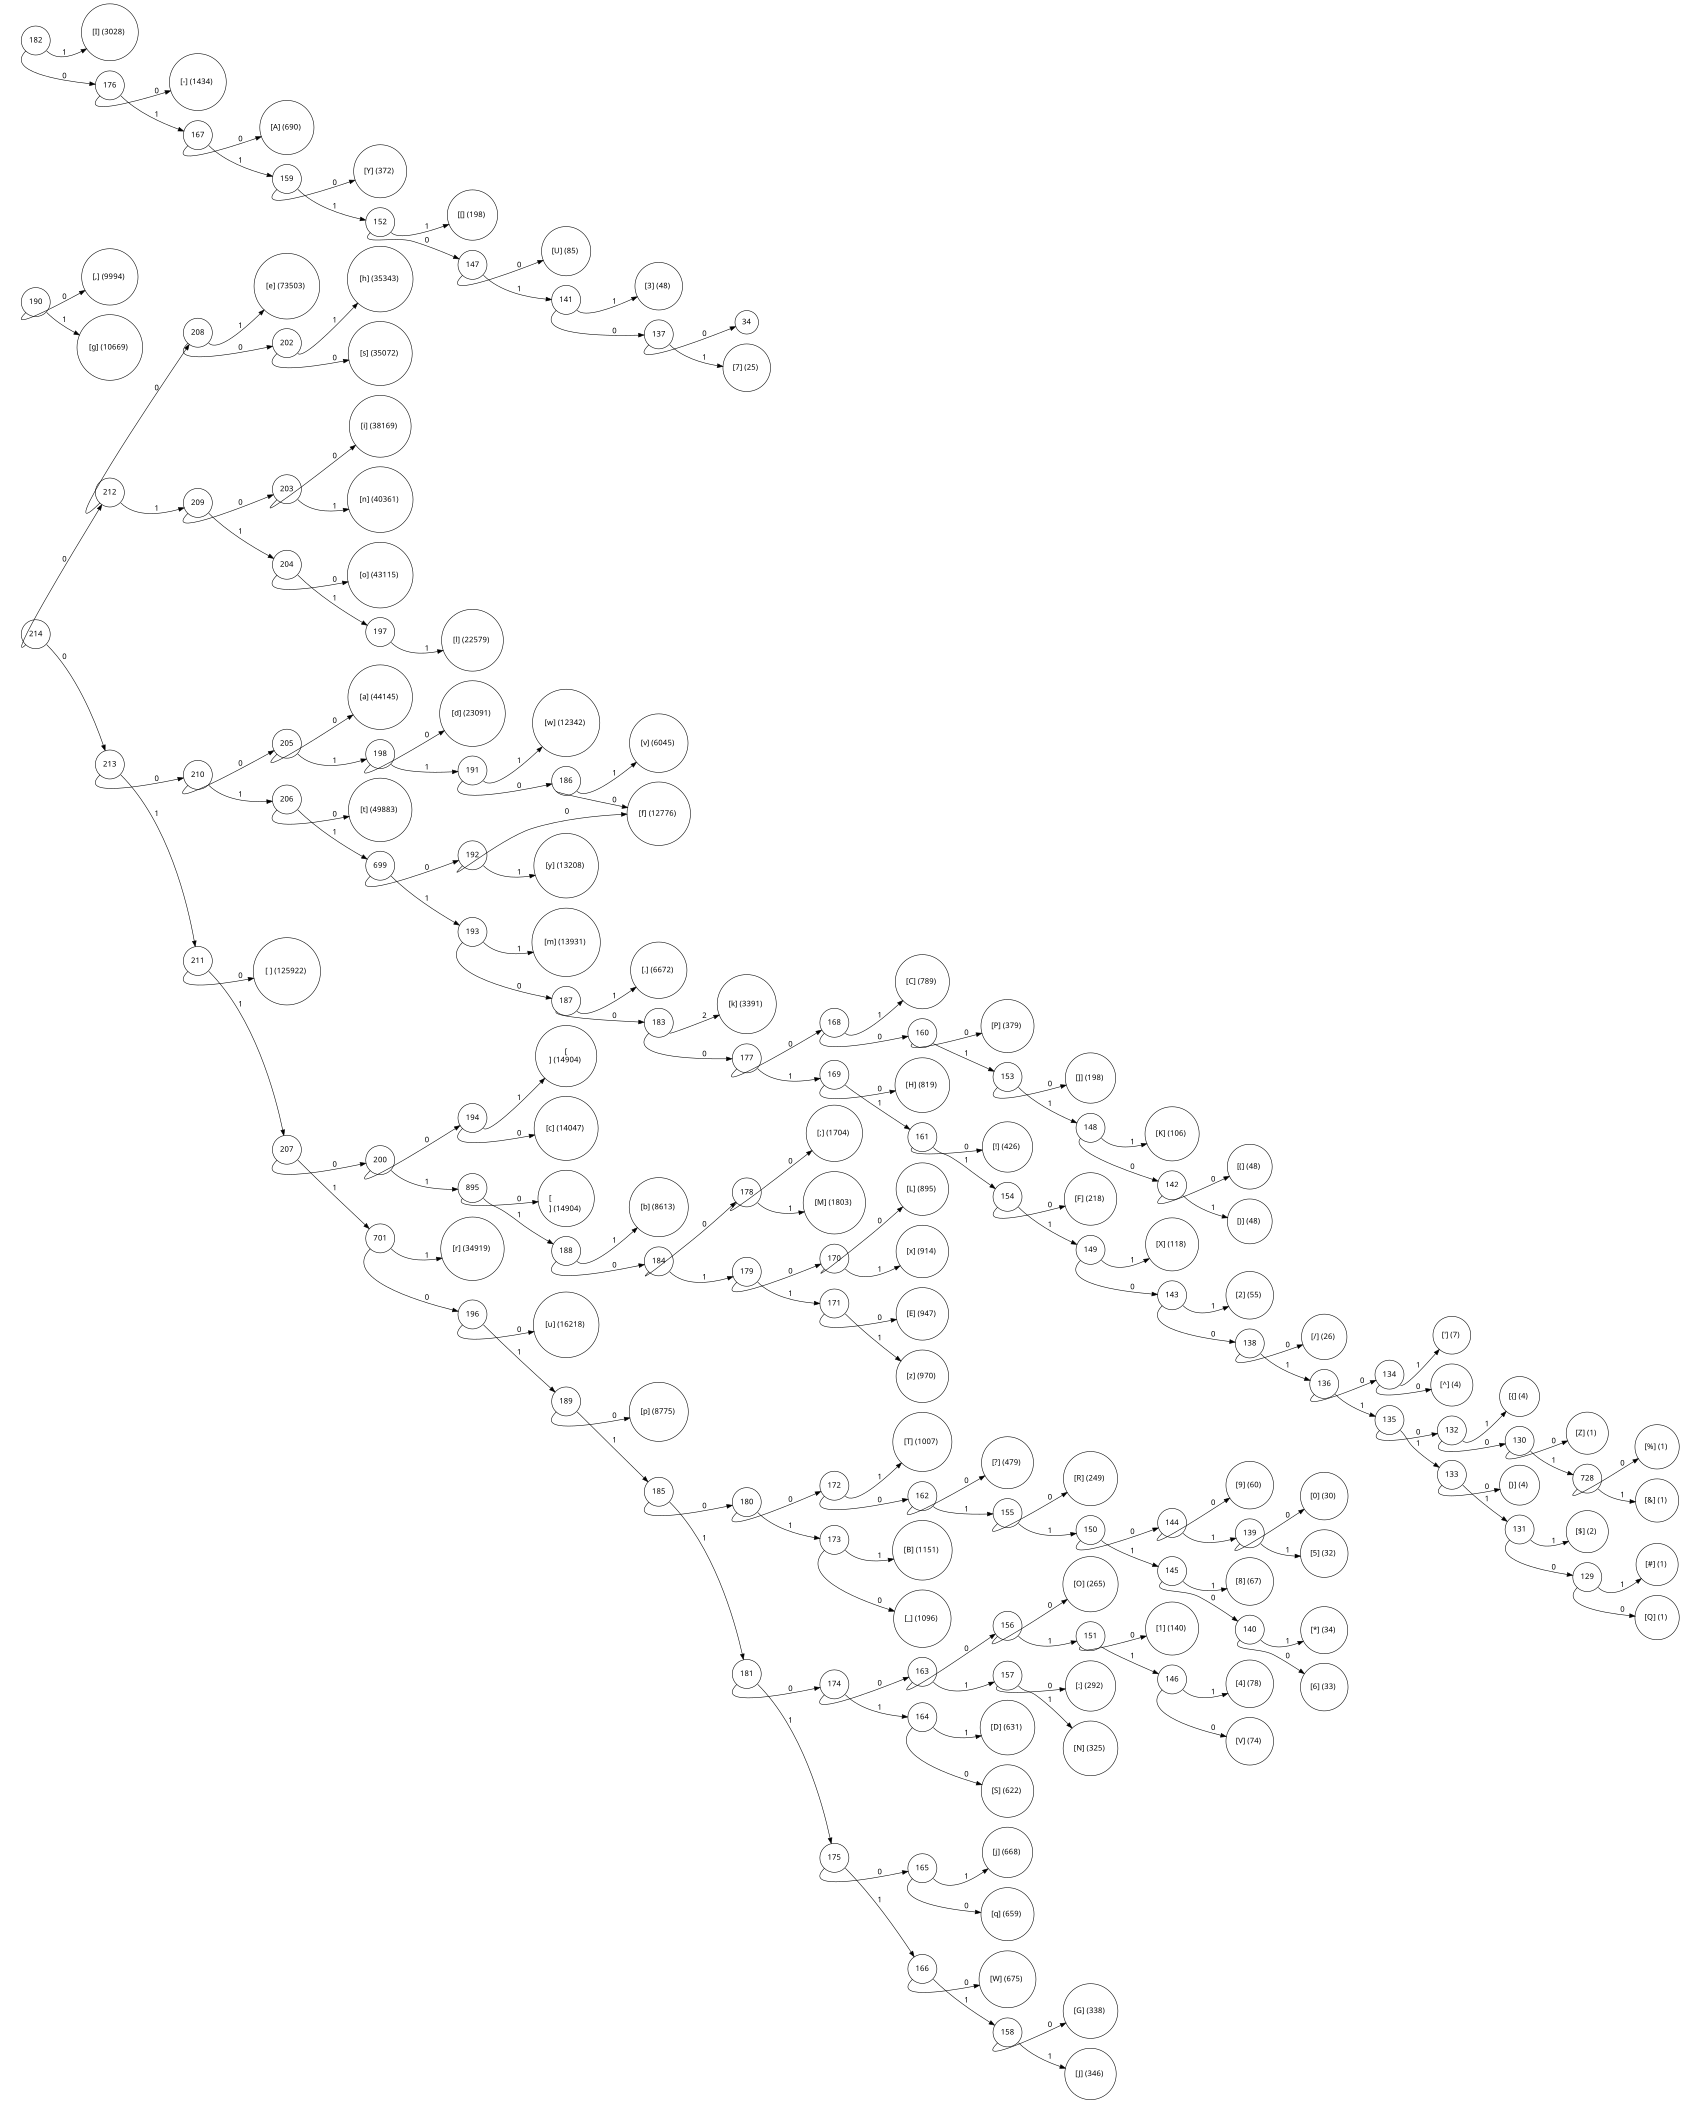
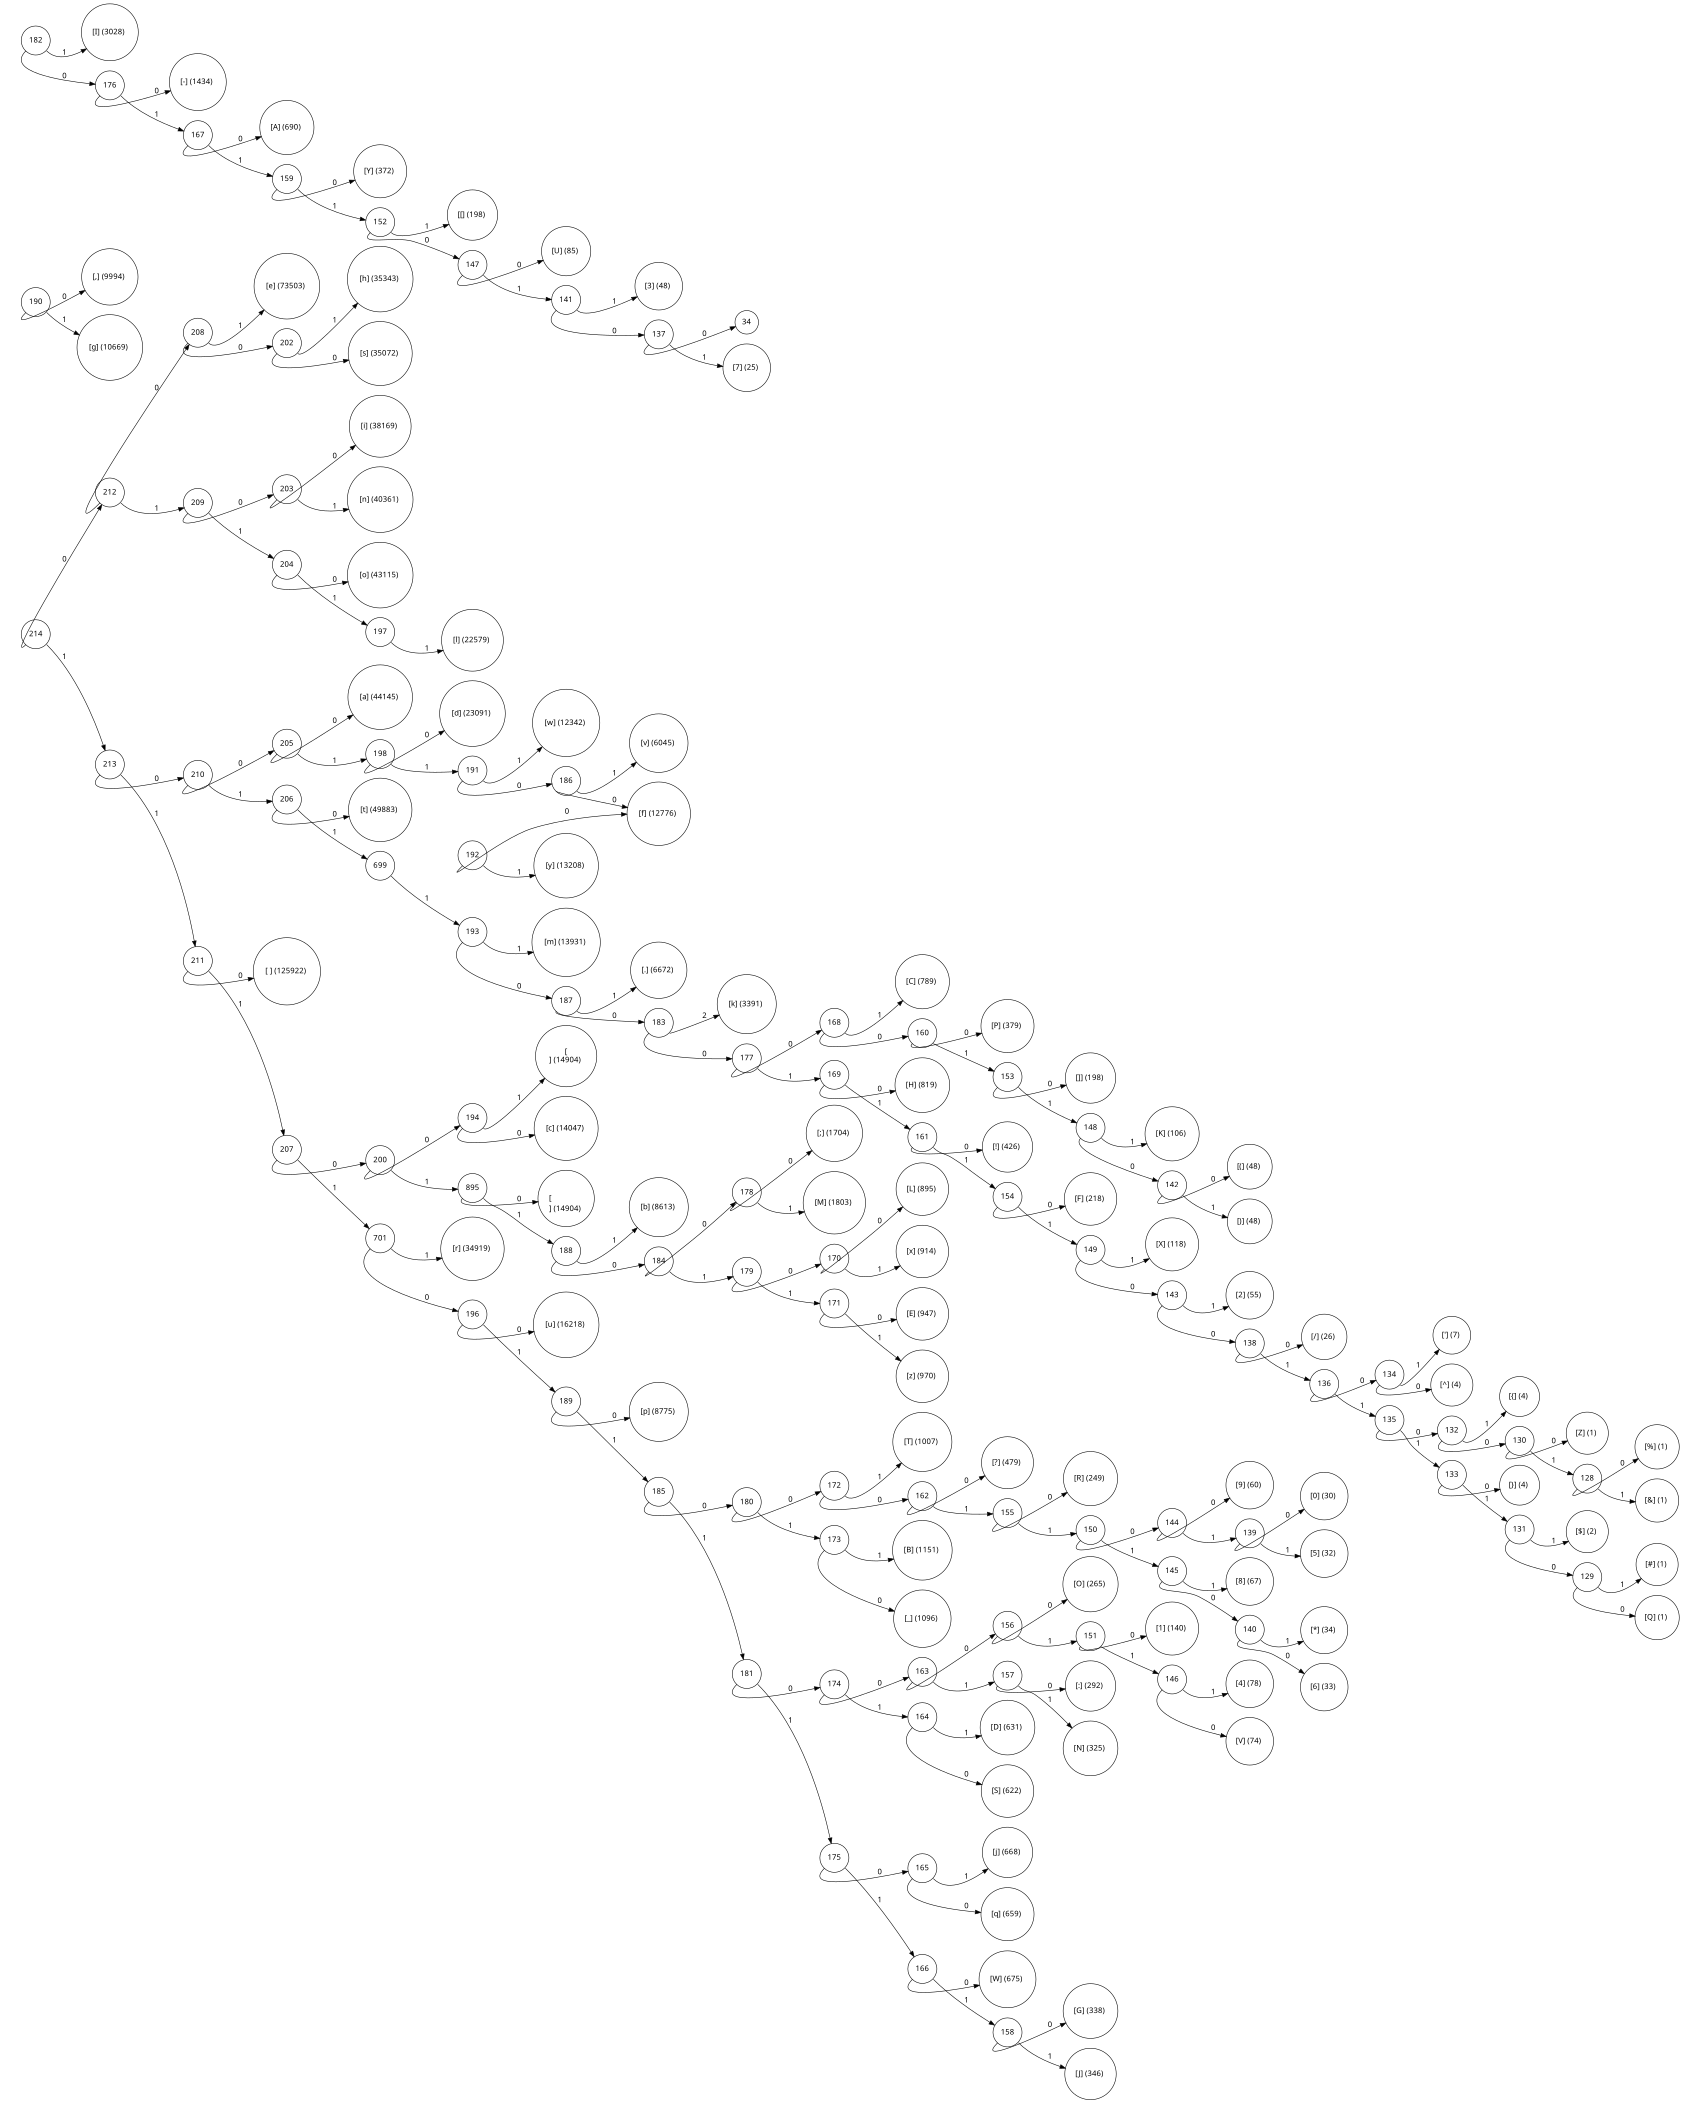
edge "214" -> "213": label " 0" -> " 1"
edge "699" -> "192": removed, label "0"
node "728": label "728" -> "128"
